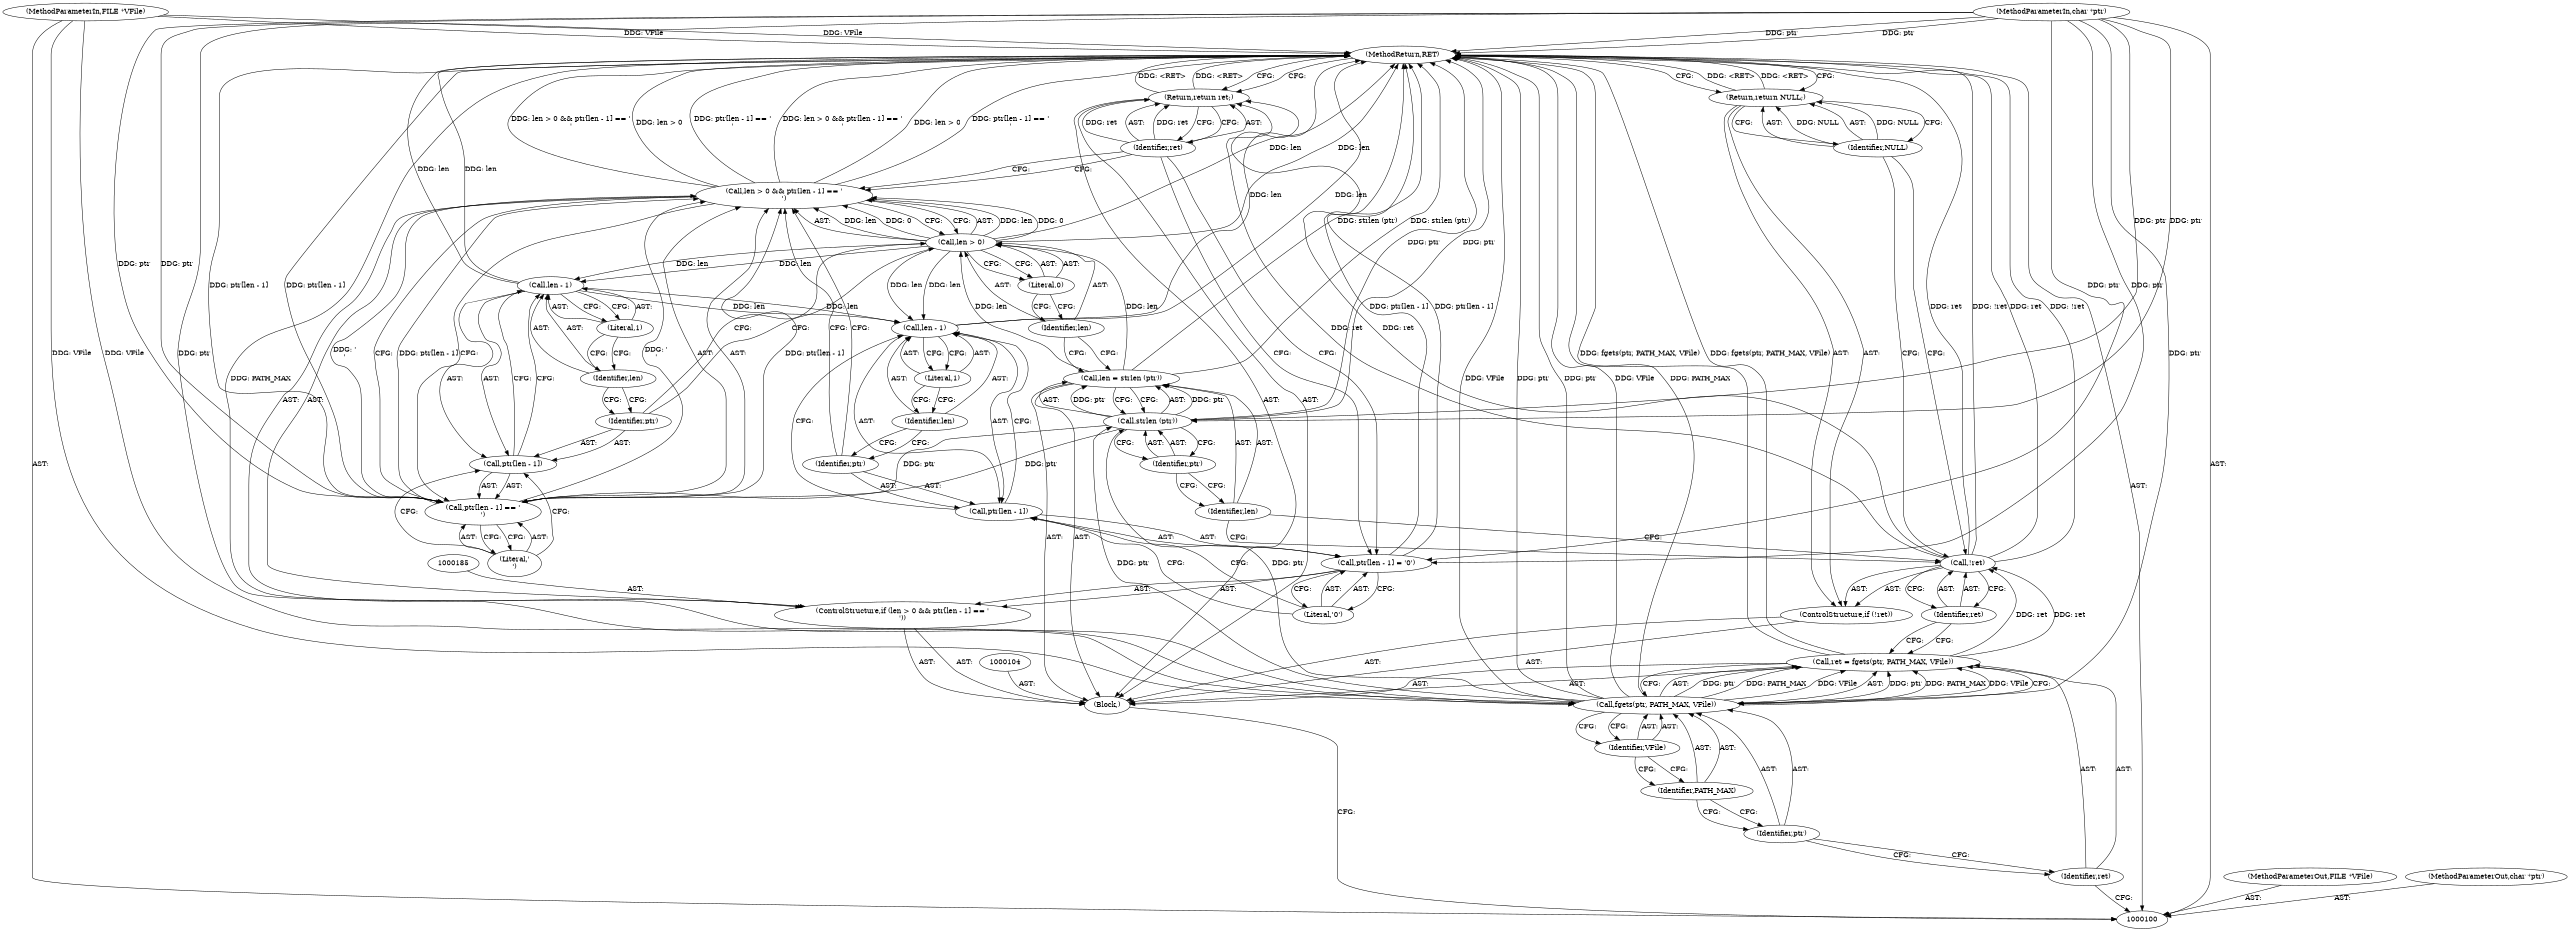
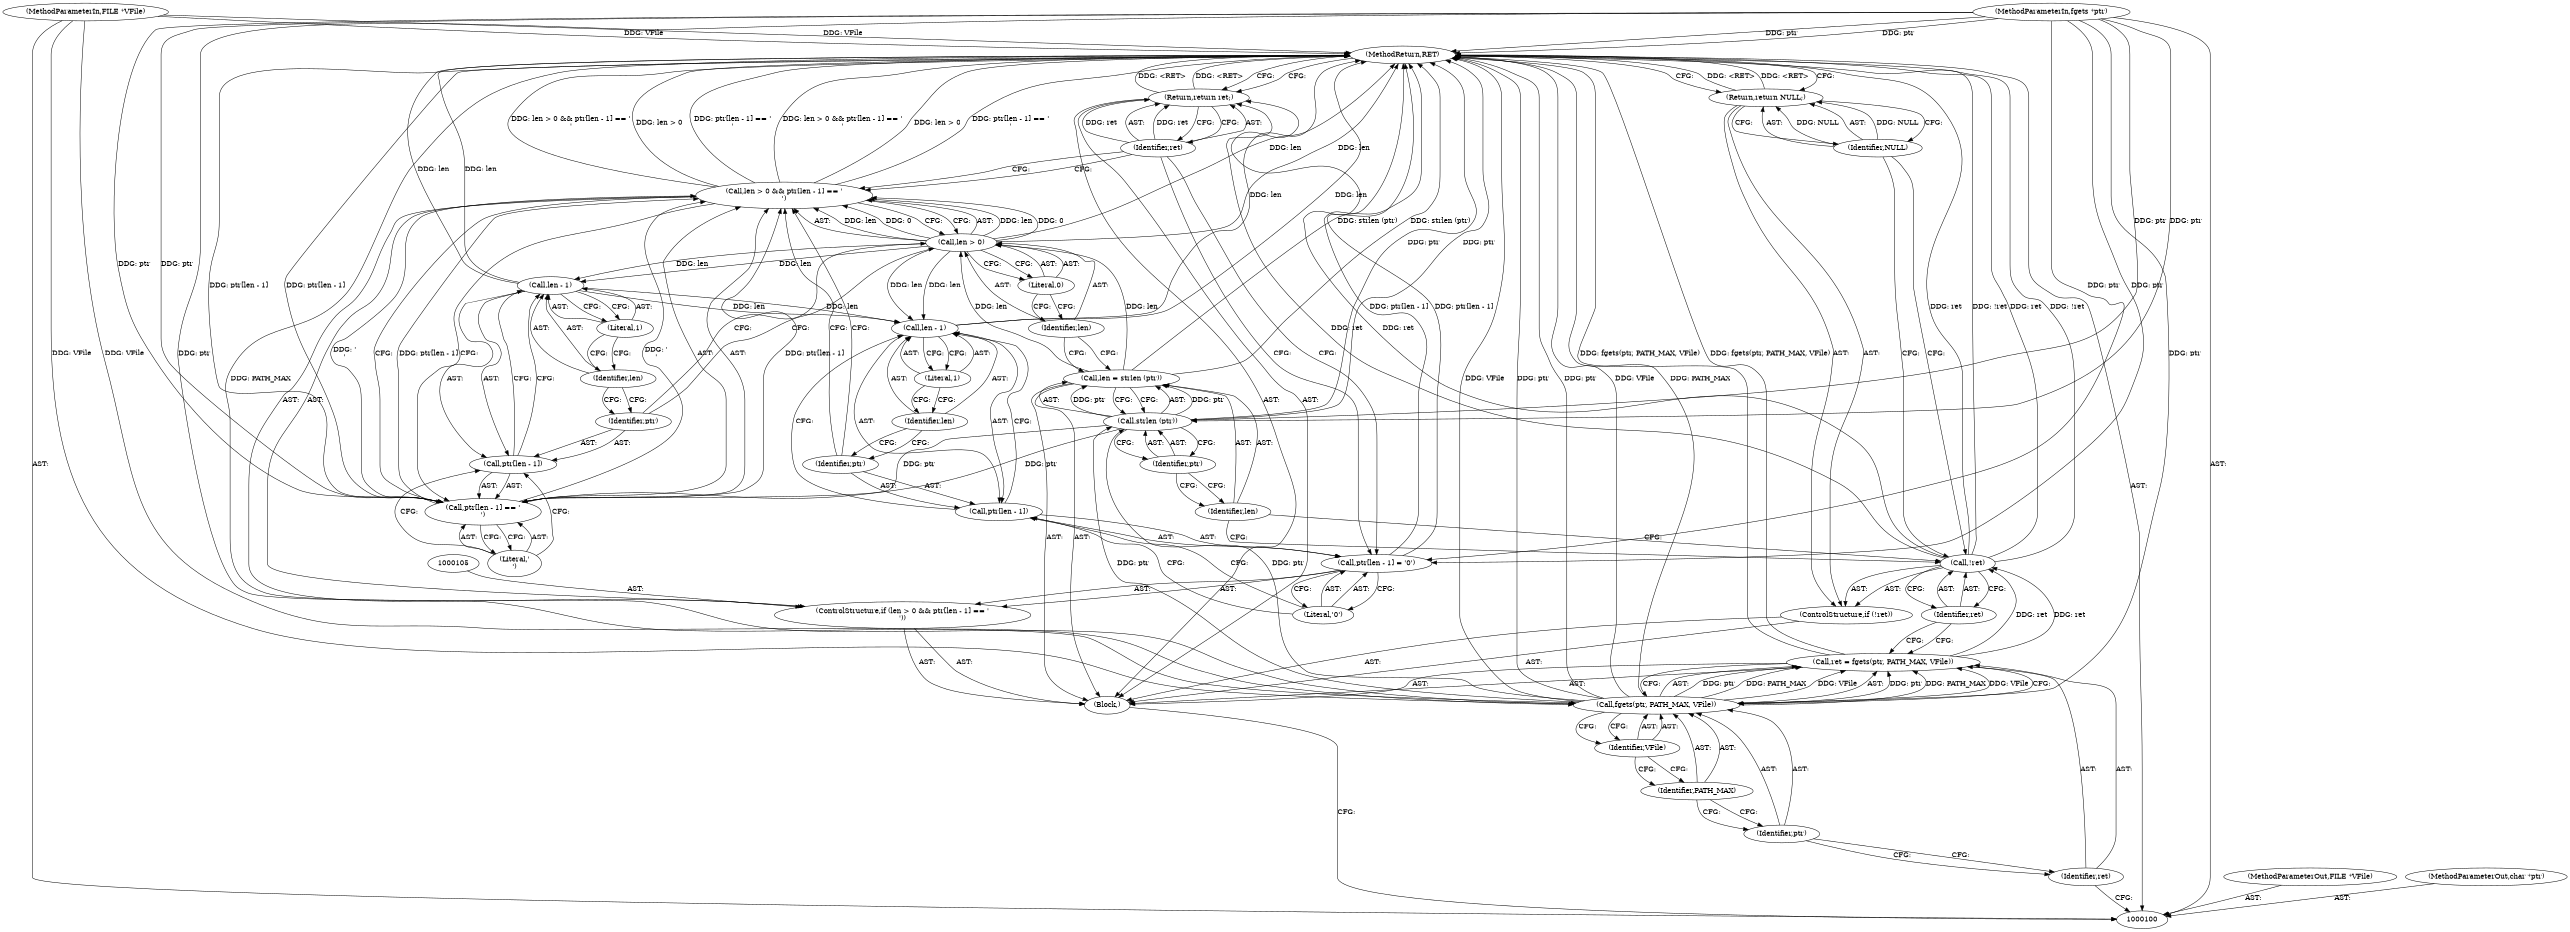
node "(MethodParameterIn,char *ptr)": label "(MethodParameterIn,char *ptr)" -> "(MethodParameterIn,fgets *ptr)"
node "1000185": label "1000185" -> "1000105"
node "1000104": removed
